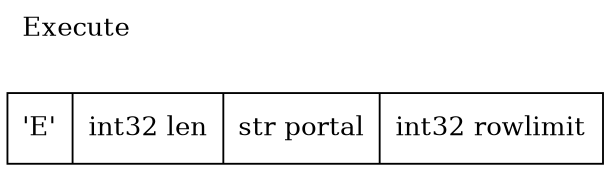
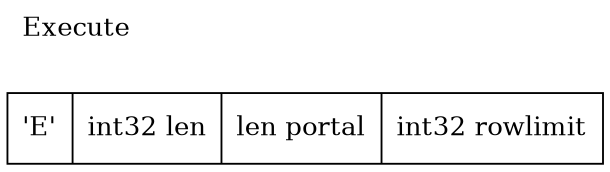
node "'E'": text "str portal" -> "len portal"
